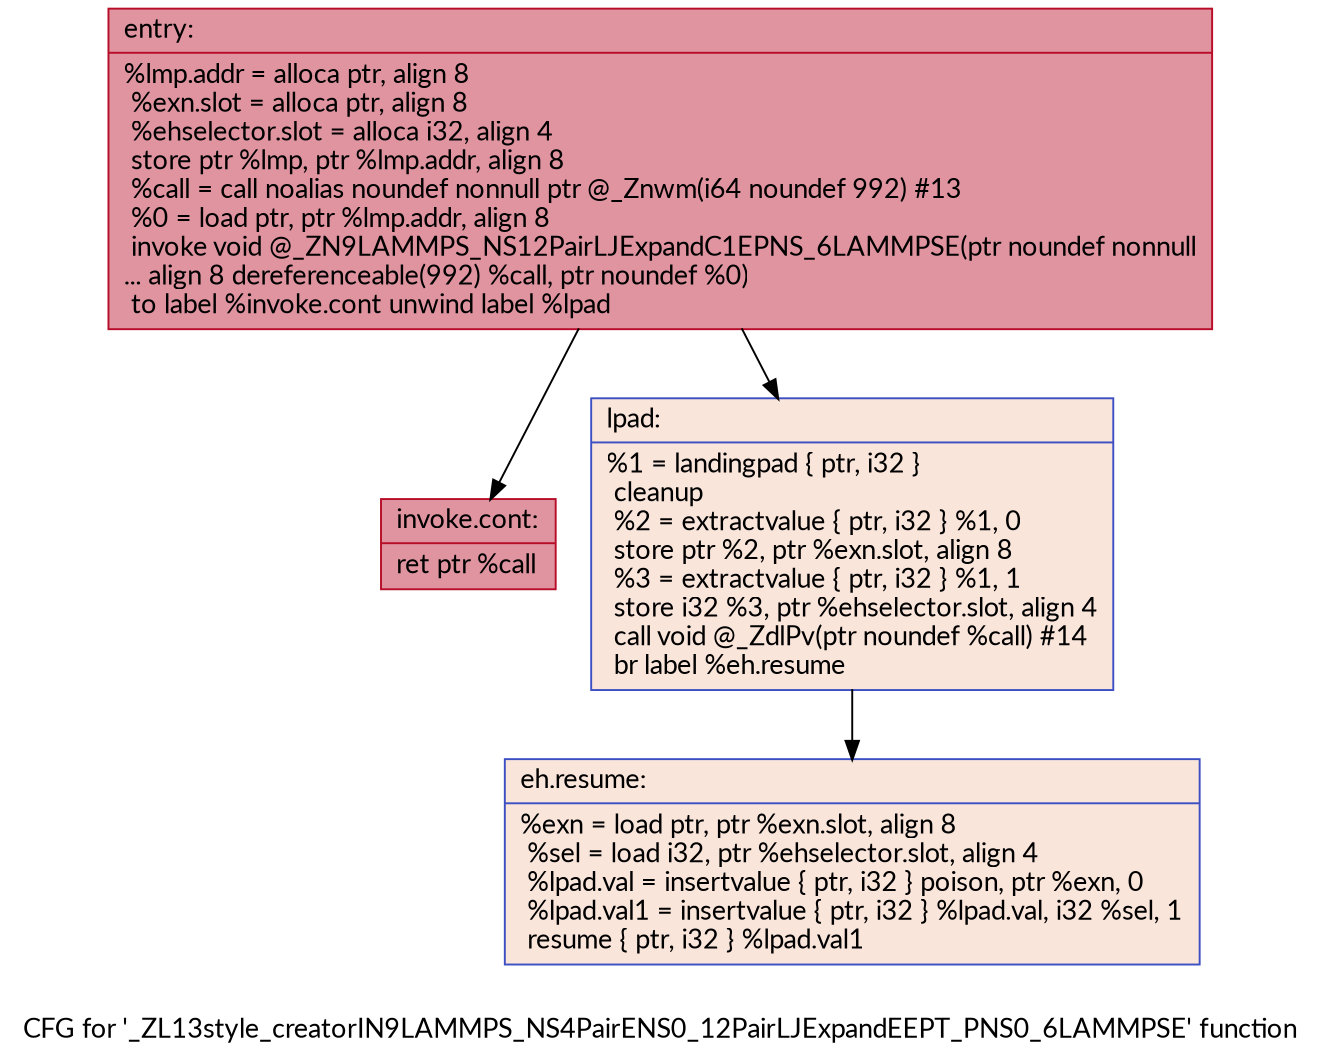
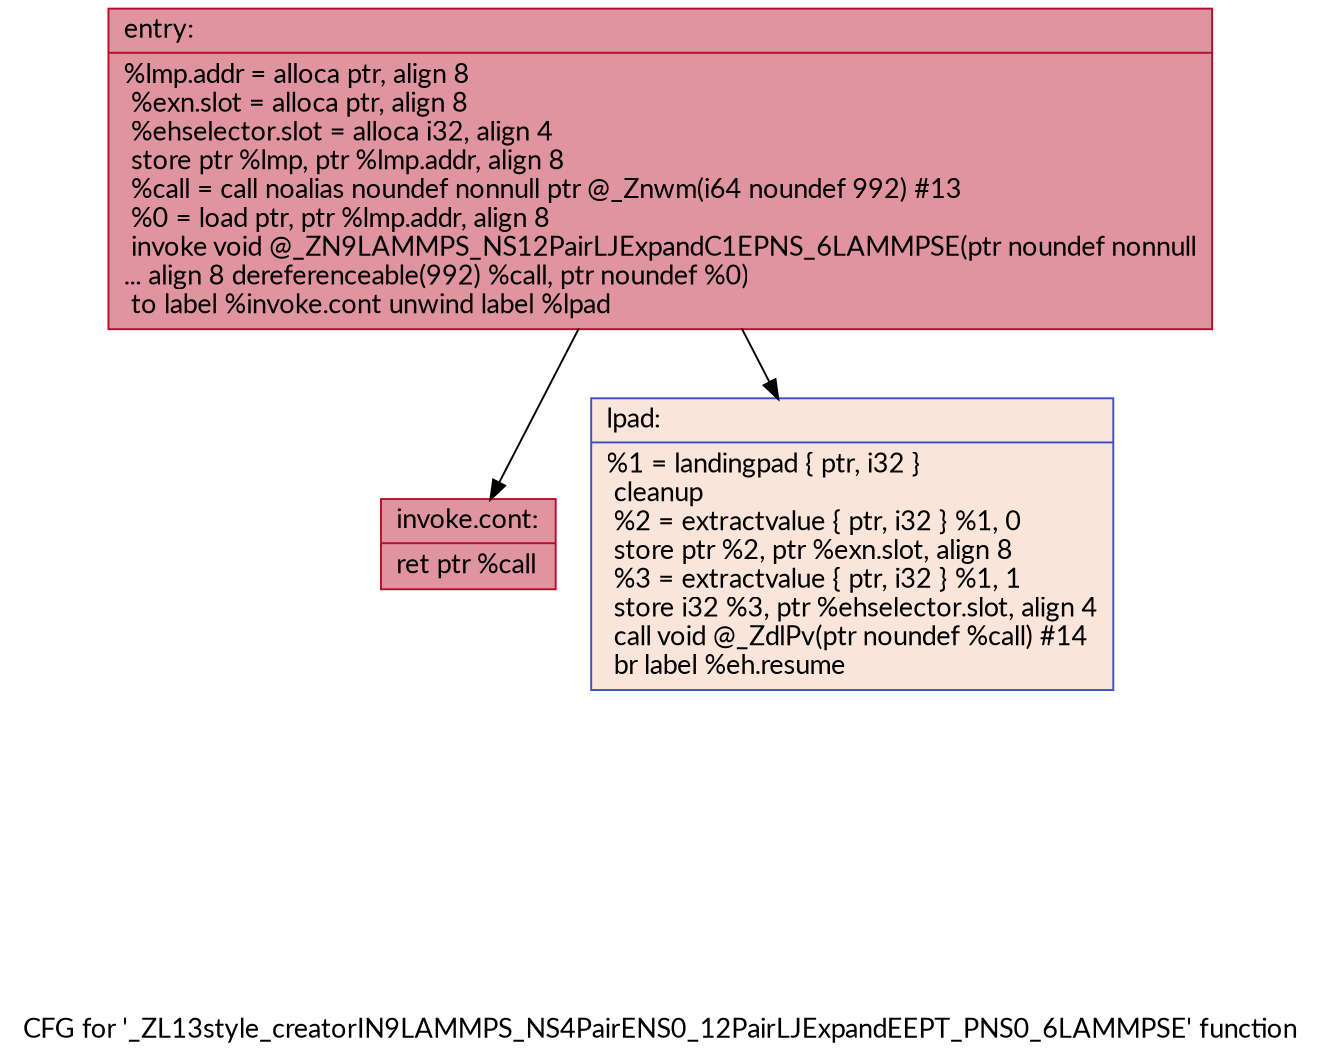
node "eh.resume:": removed
